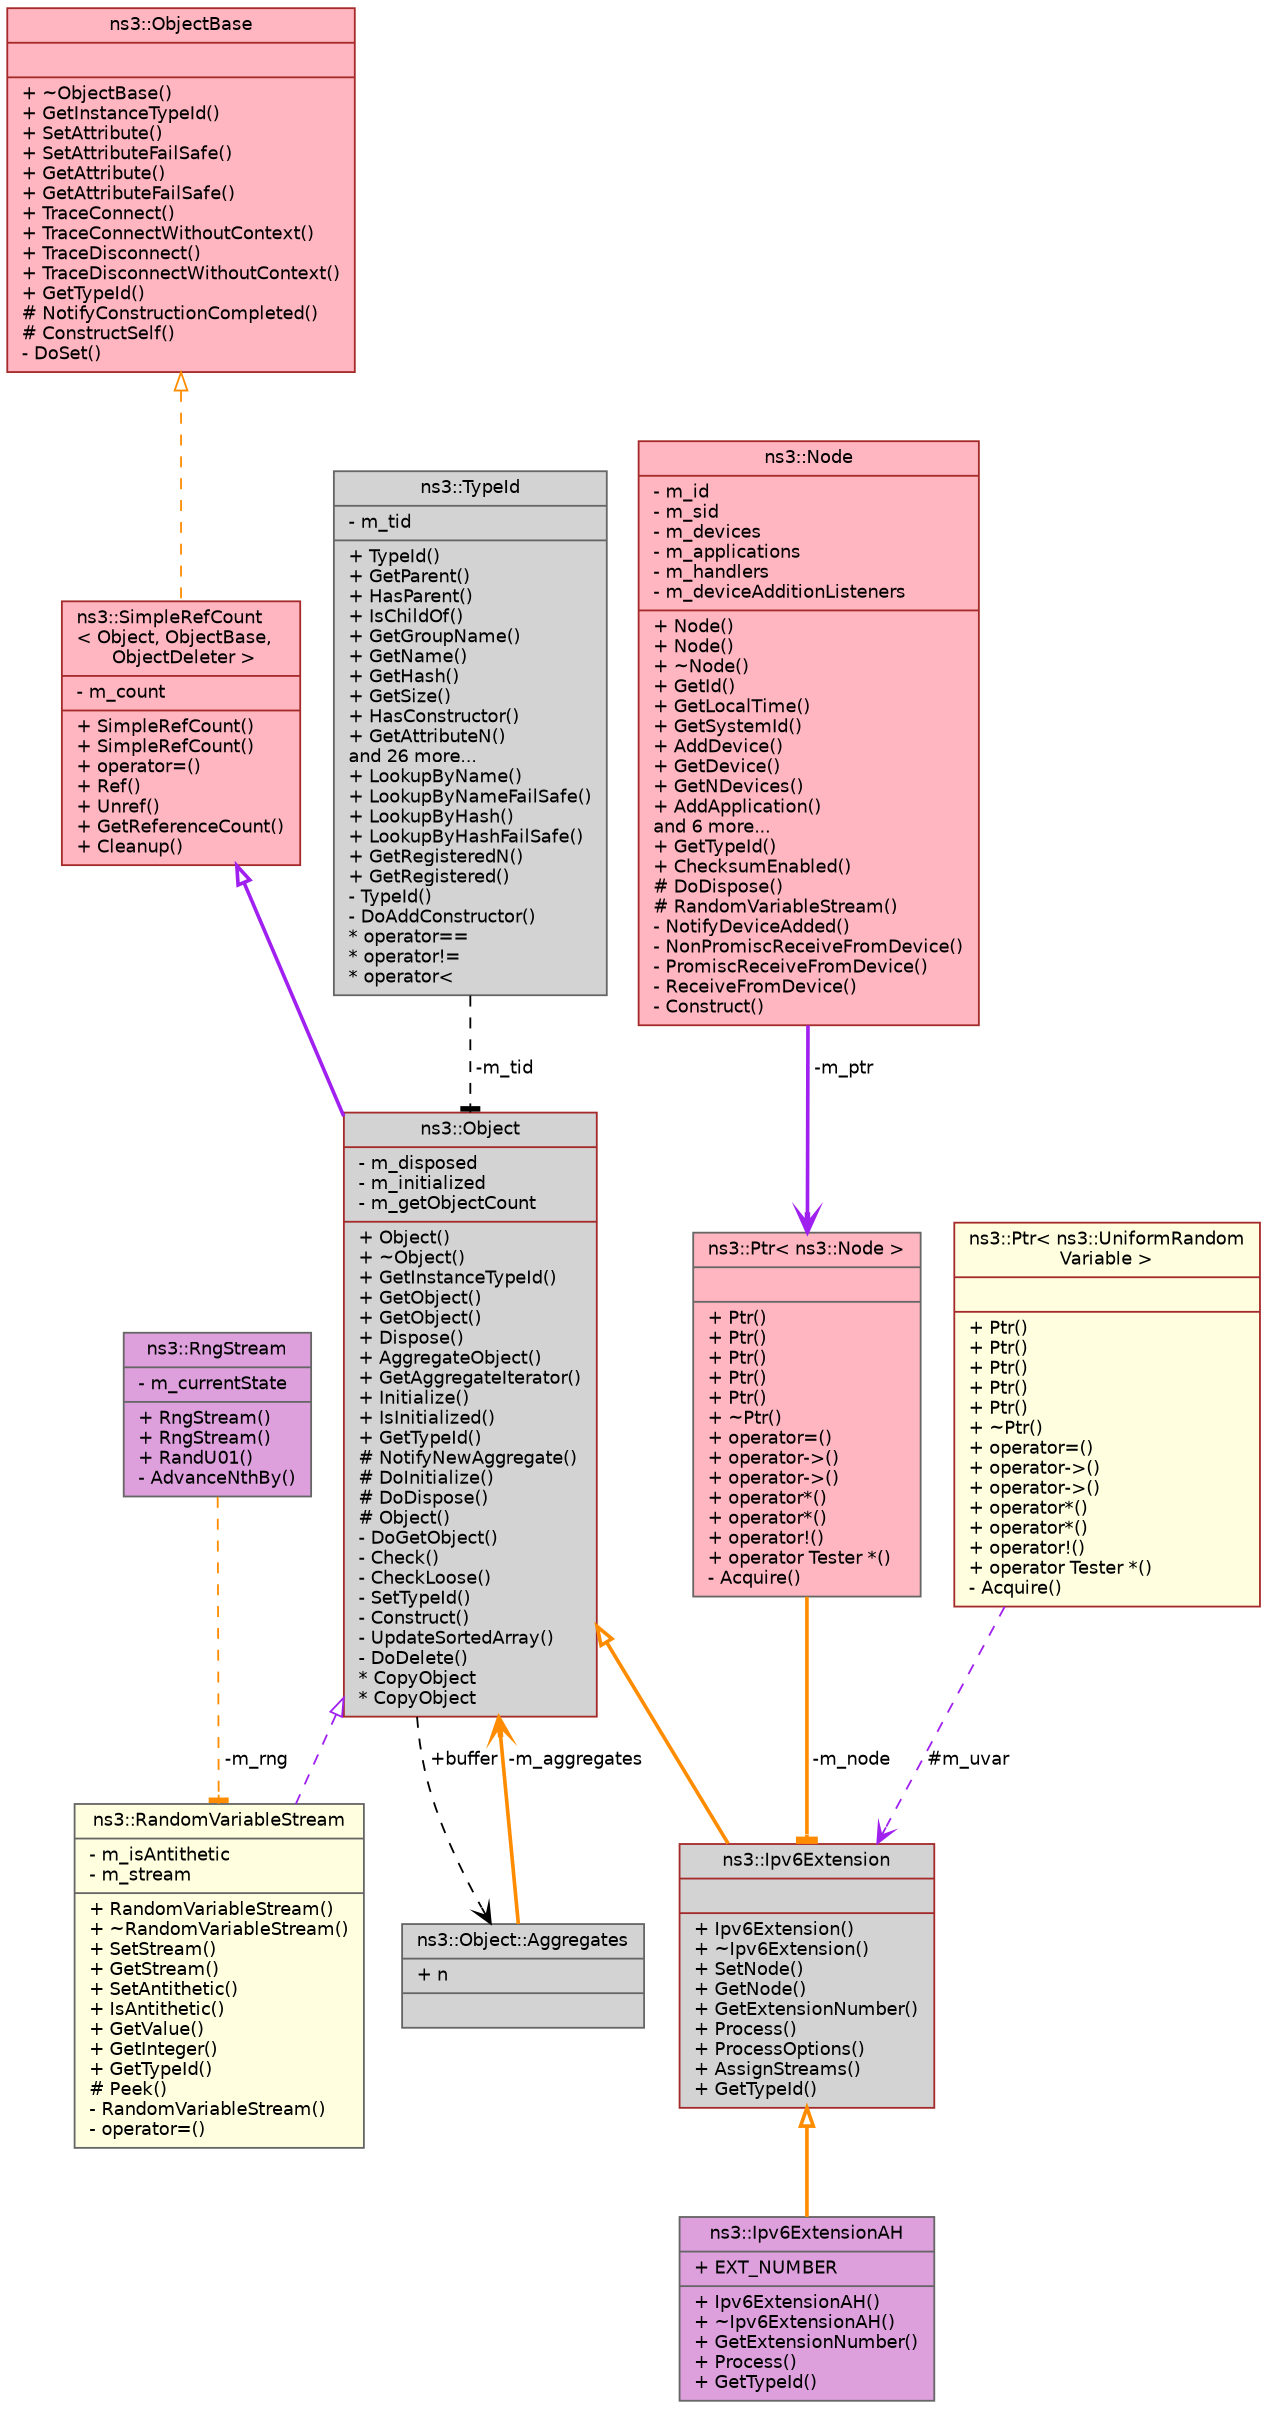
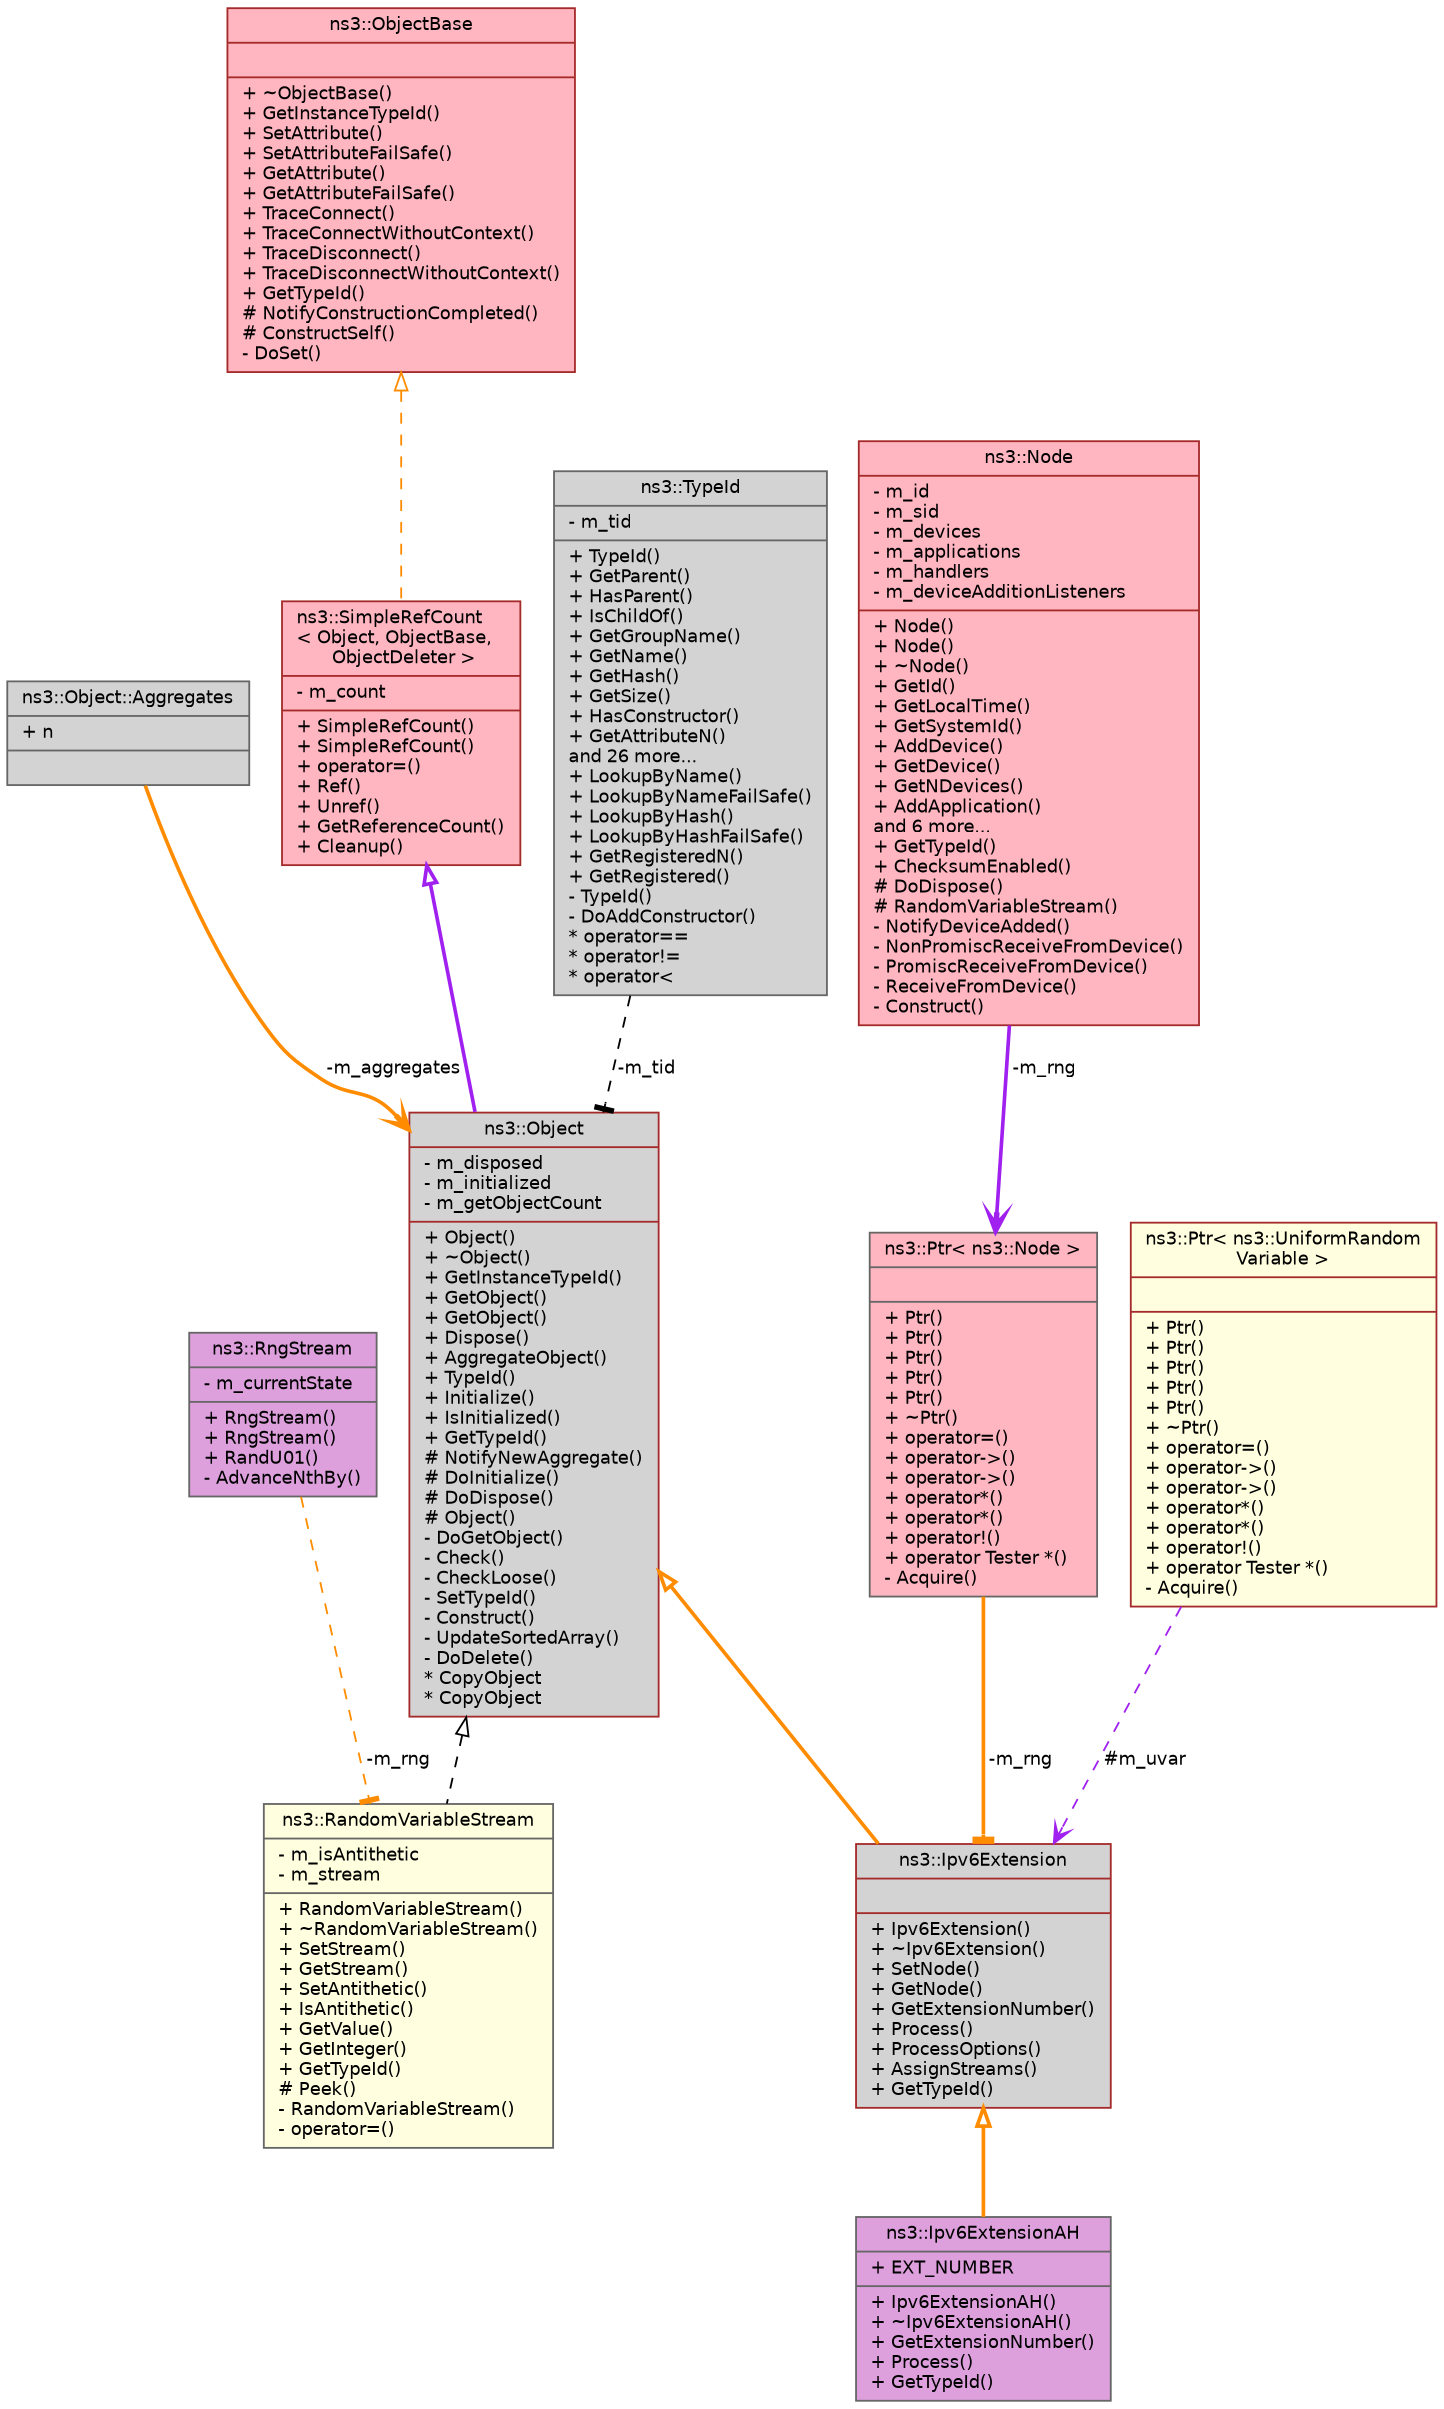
edge "ns3::Node" -> "ns3::Ptr< ns3::Node >": label " -m_ptr" -> " -m_rng"
node "ns3::Object": text "+ GetAggregateIterator()" -> "+ TypeId()"
edge "ns3::RandomVariableStream" -> "ns3::Object": color purple -> black
edge "ns3::Ptr< ns3::Node >" -> "ns3::Ipv6Extension": label " -m_node" -> " -m_rng"
edge "ns3::Object" -> "ns3::Object::Aggregates": removed, label "+buffer"
